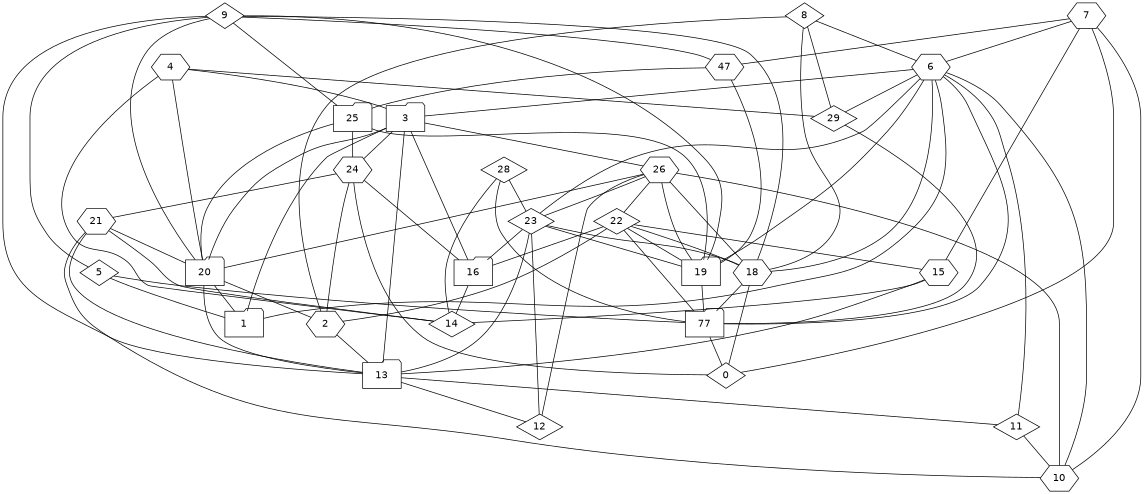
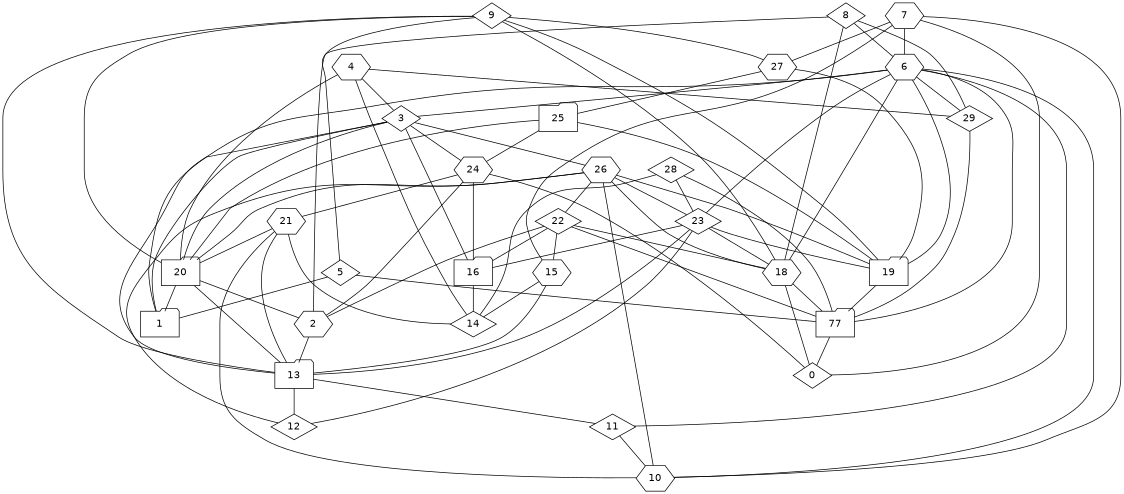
edge "9" -- "25": removed
node "47": label "47" -> "27"
node "3": shape folder -> diamond
edge "22" -- "19": removed
